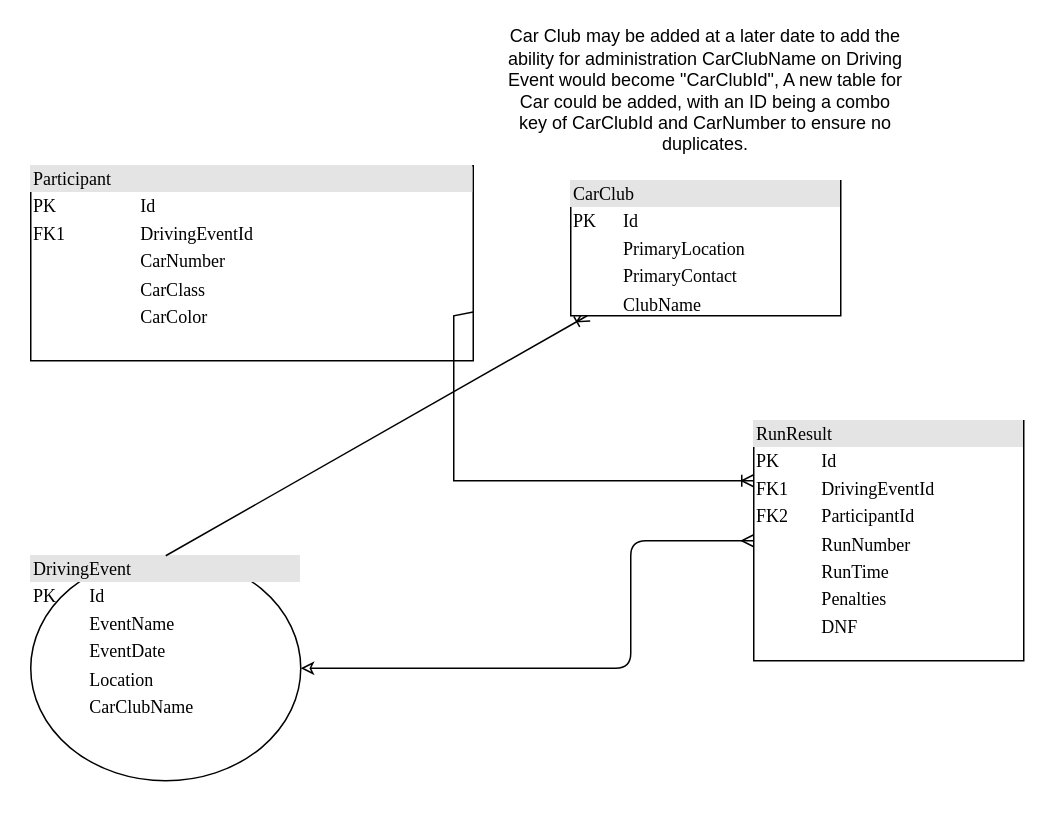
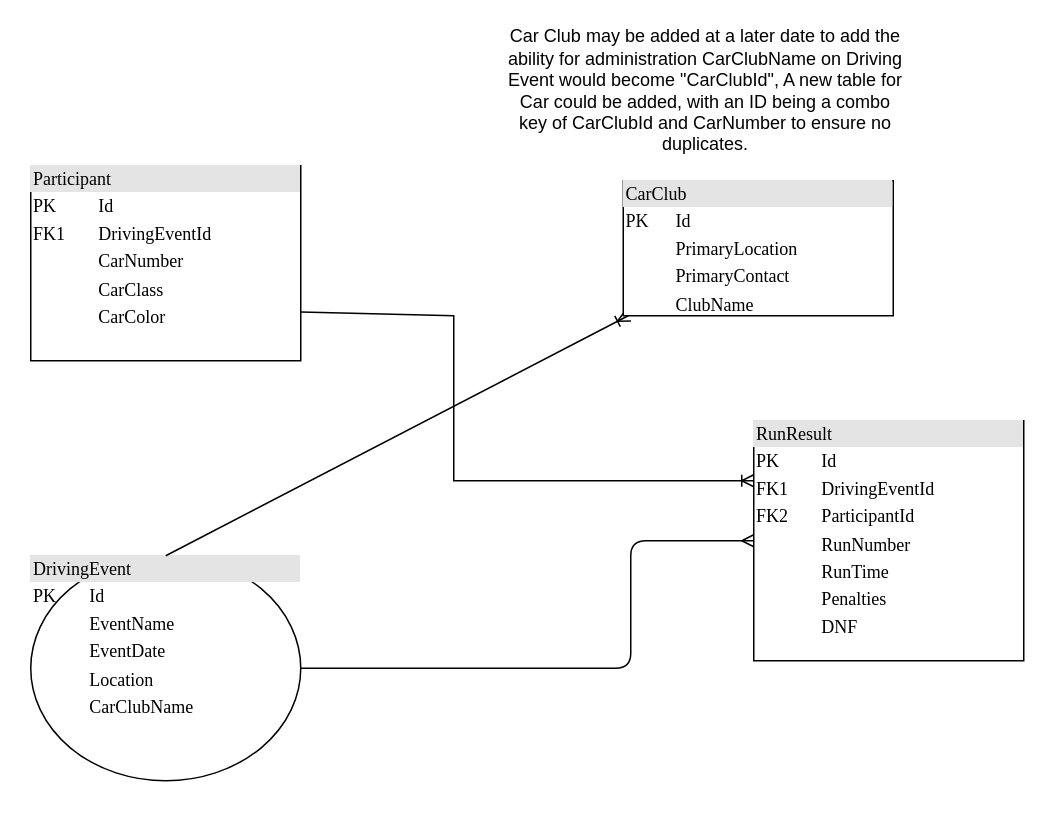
node "CarClub PK Id PrimaryLocation PrimaryContact ClubName": moved (706, 248) -> (758, 248)
node "Participant PK Id FK1 DrivingEventId CarNumber CarClass CarColor": size 443x195 -> 270x195
edge "RunResult PK Id FK1 DrivingEventId FK2 ParticipantId RunNumber RunTime Penalties DNF" -- "DrivingEvent PK Id EventName EventDate Location CarClubName": arrowhead classic -> none
